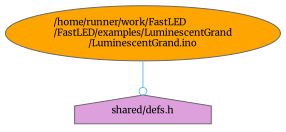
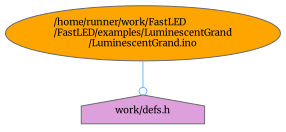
node "shared/defs.h": label "shared/defs.h" -> "work/defs.h"
